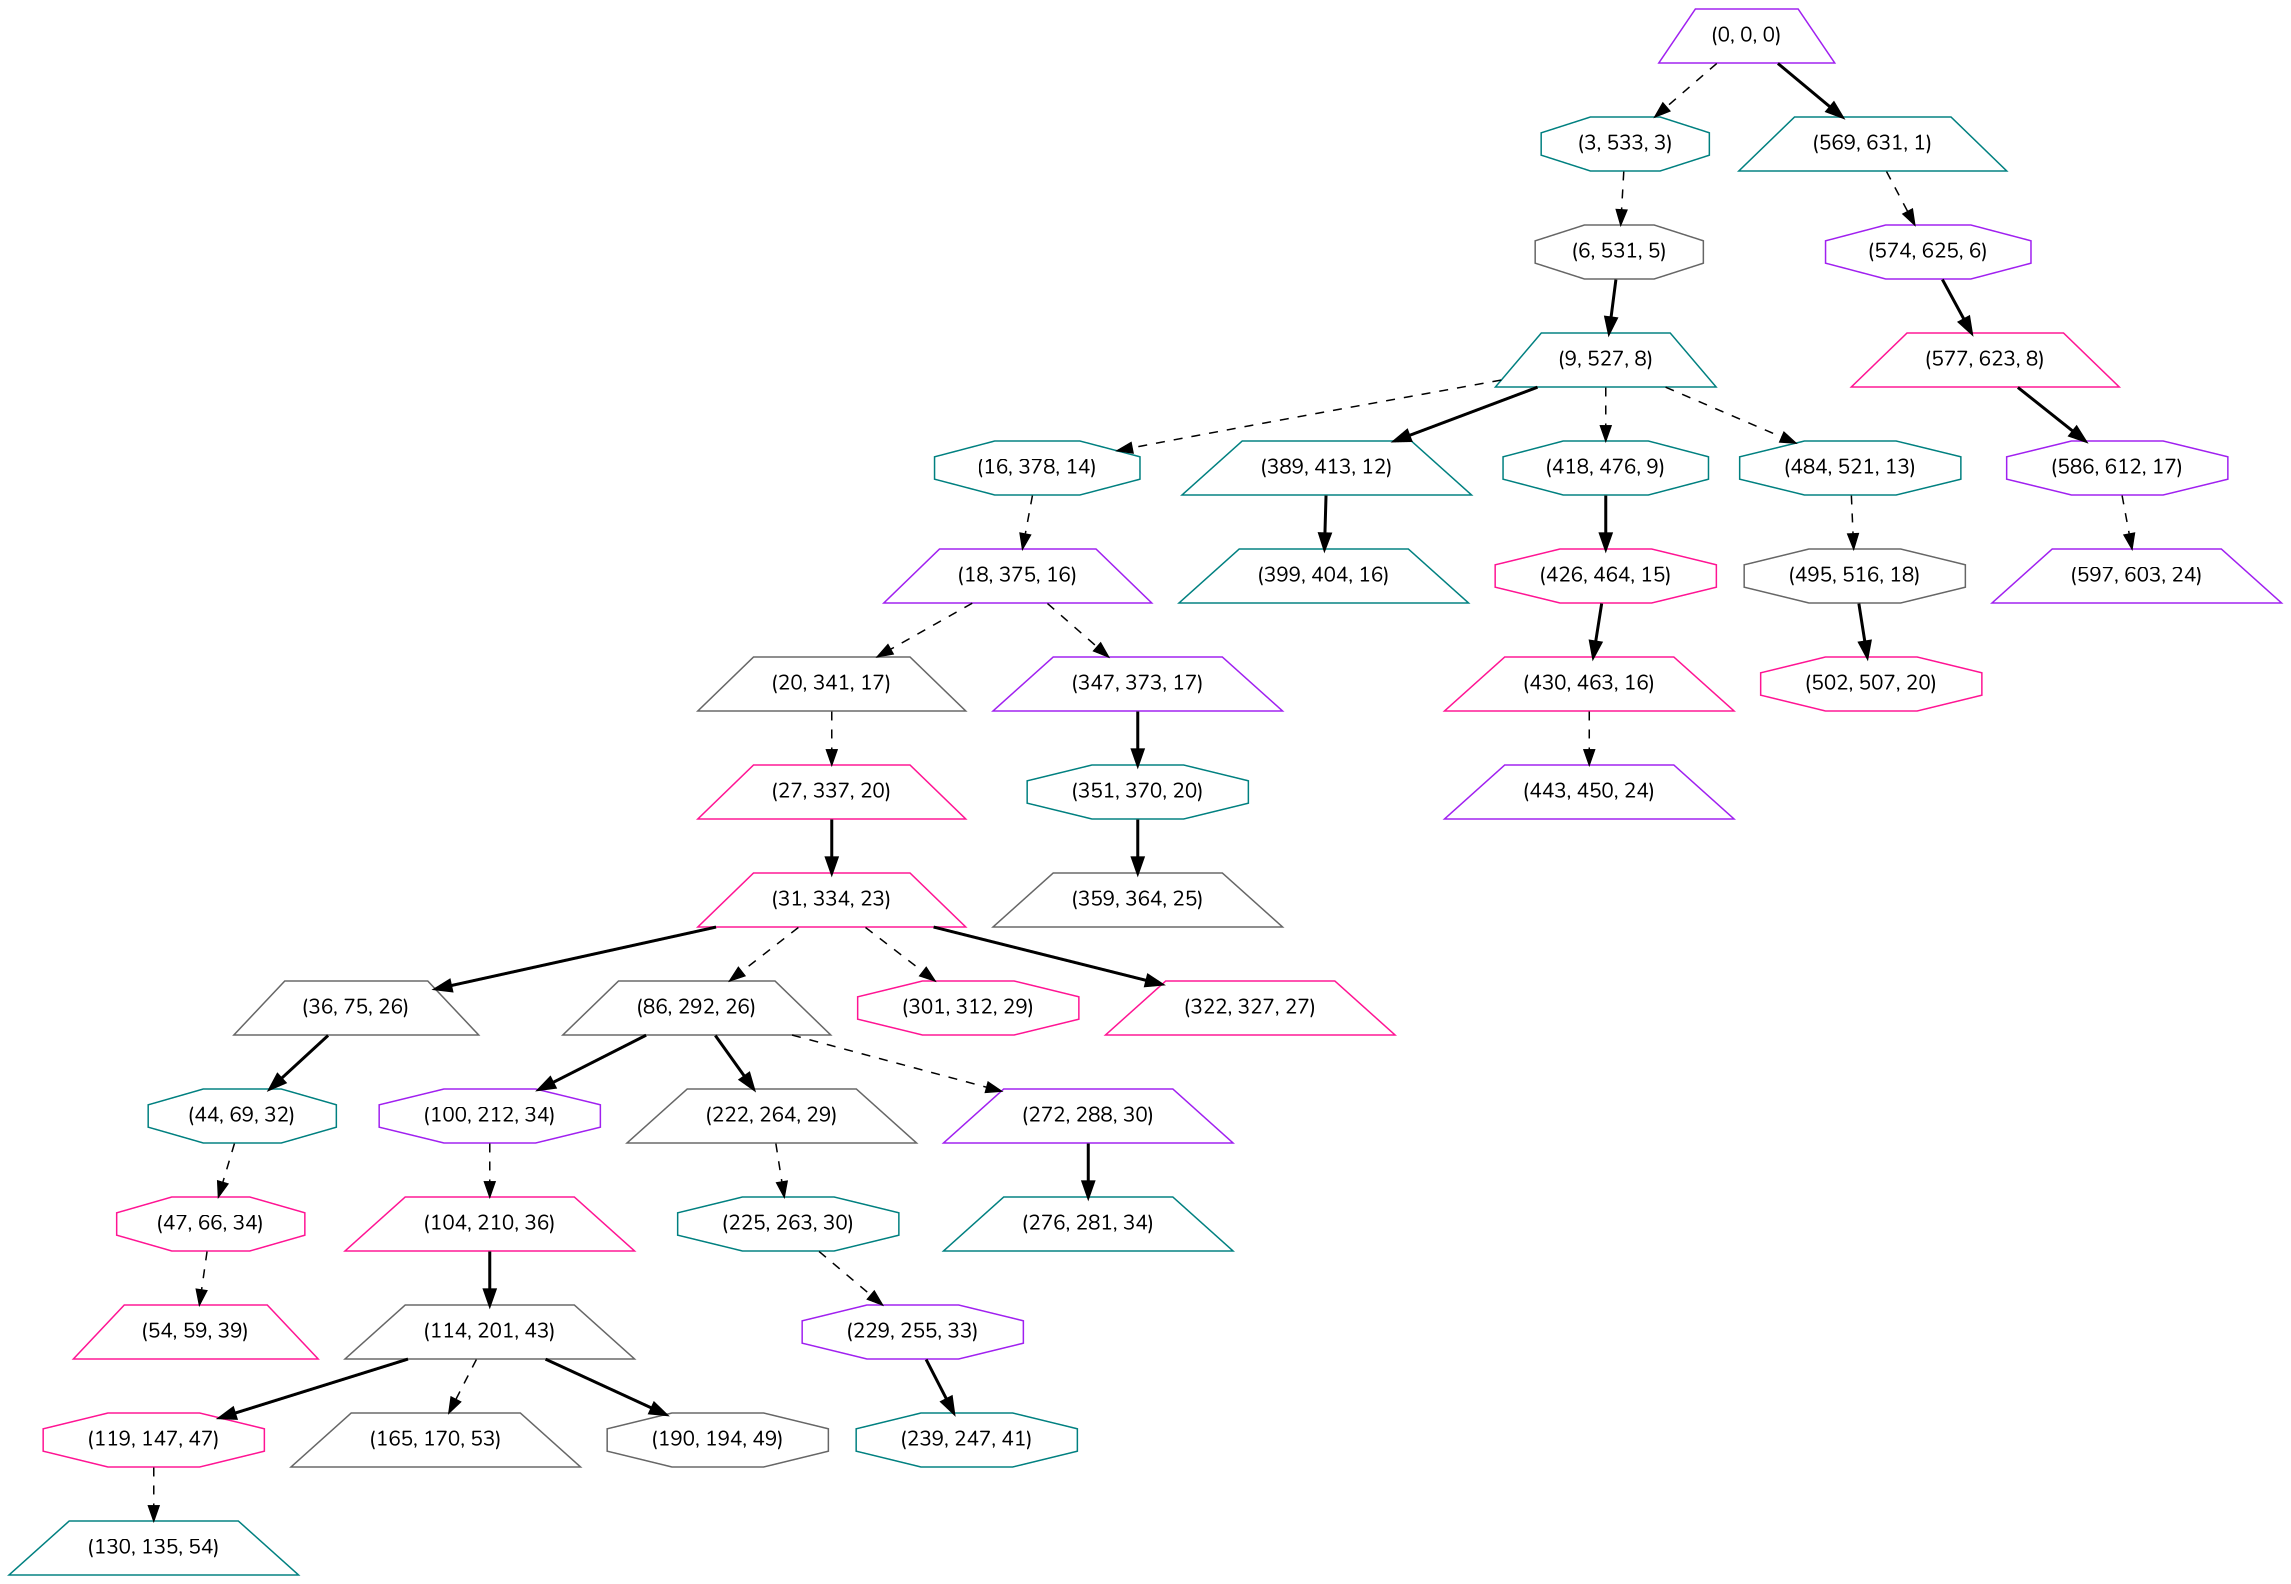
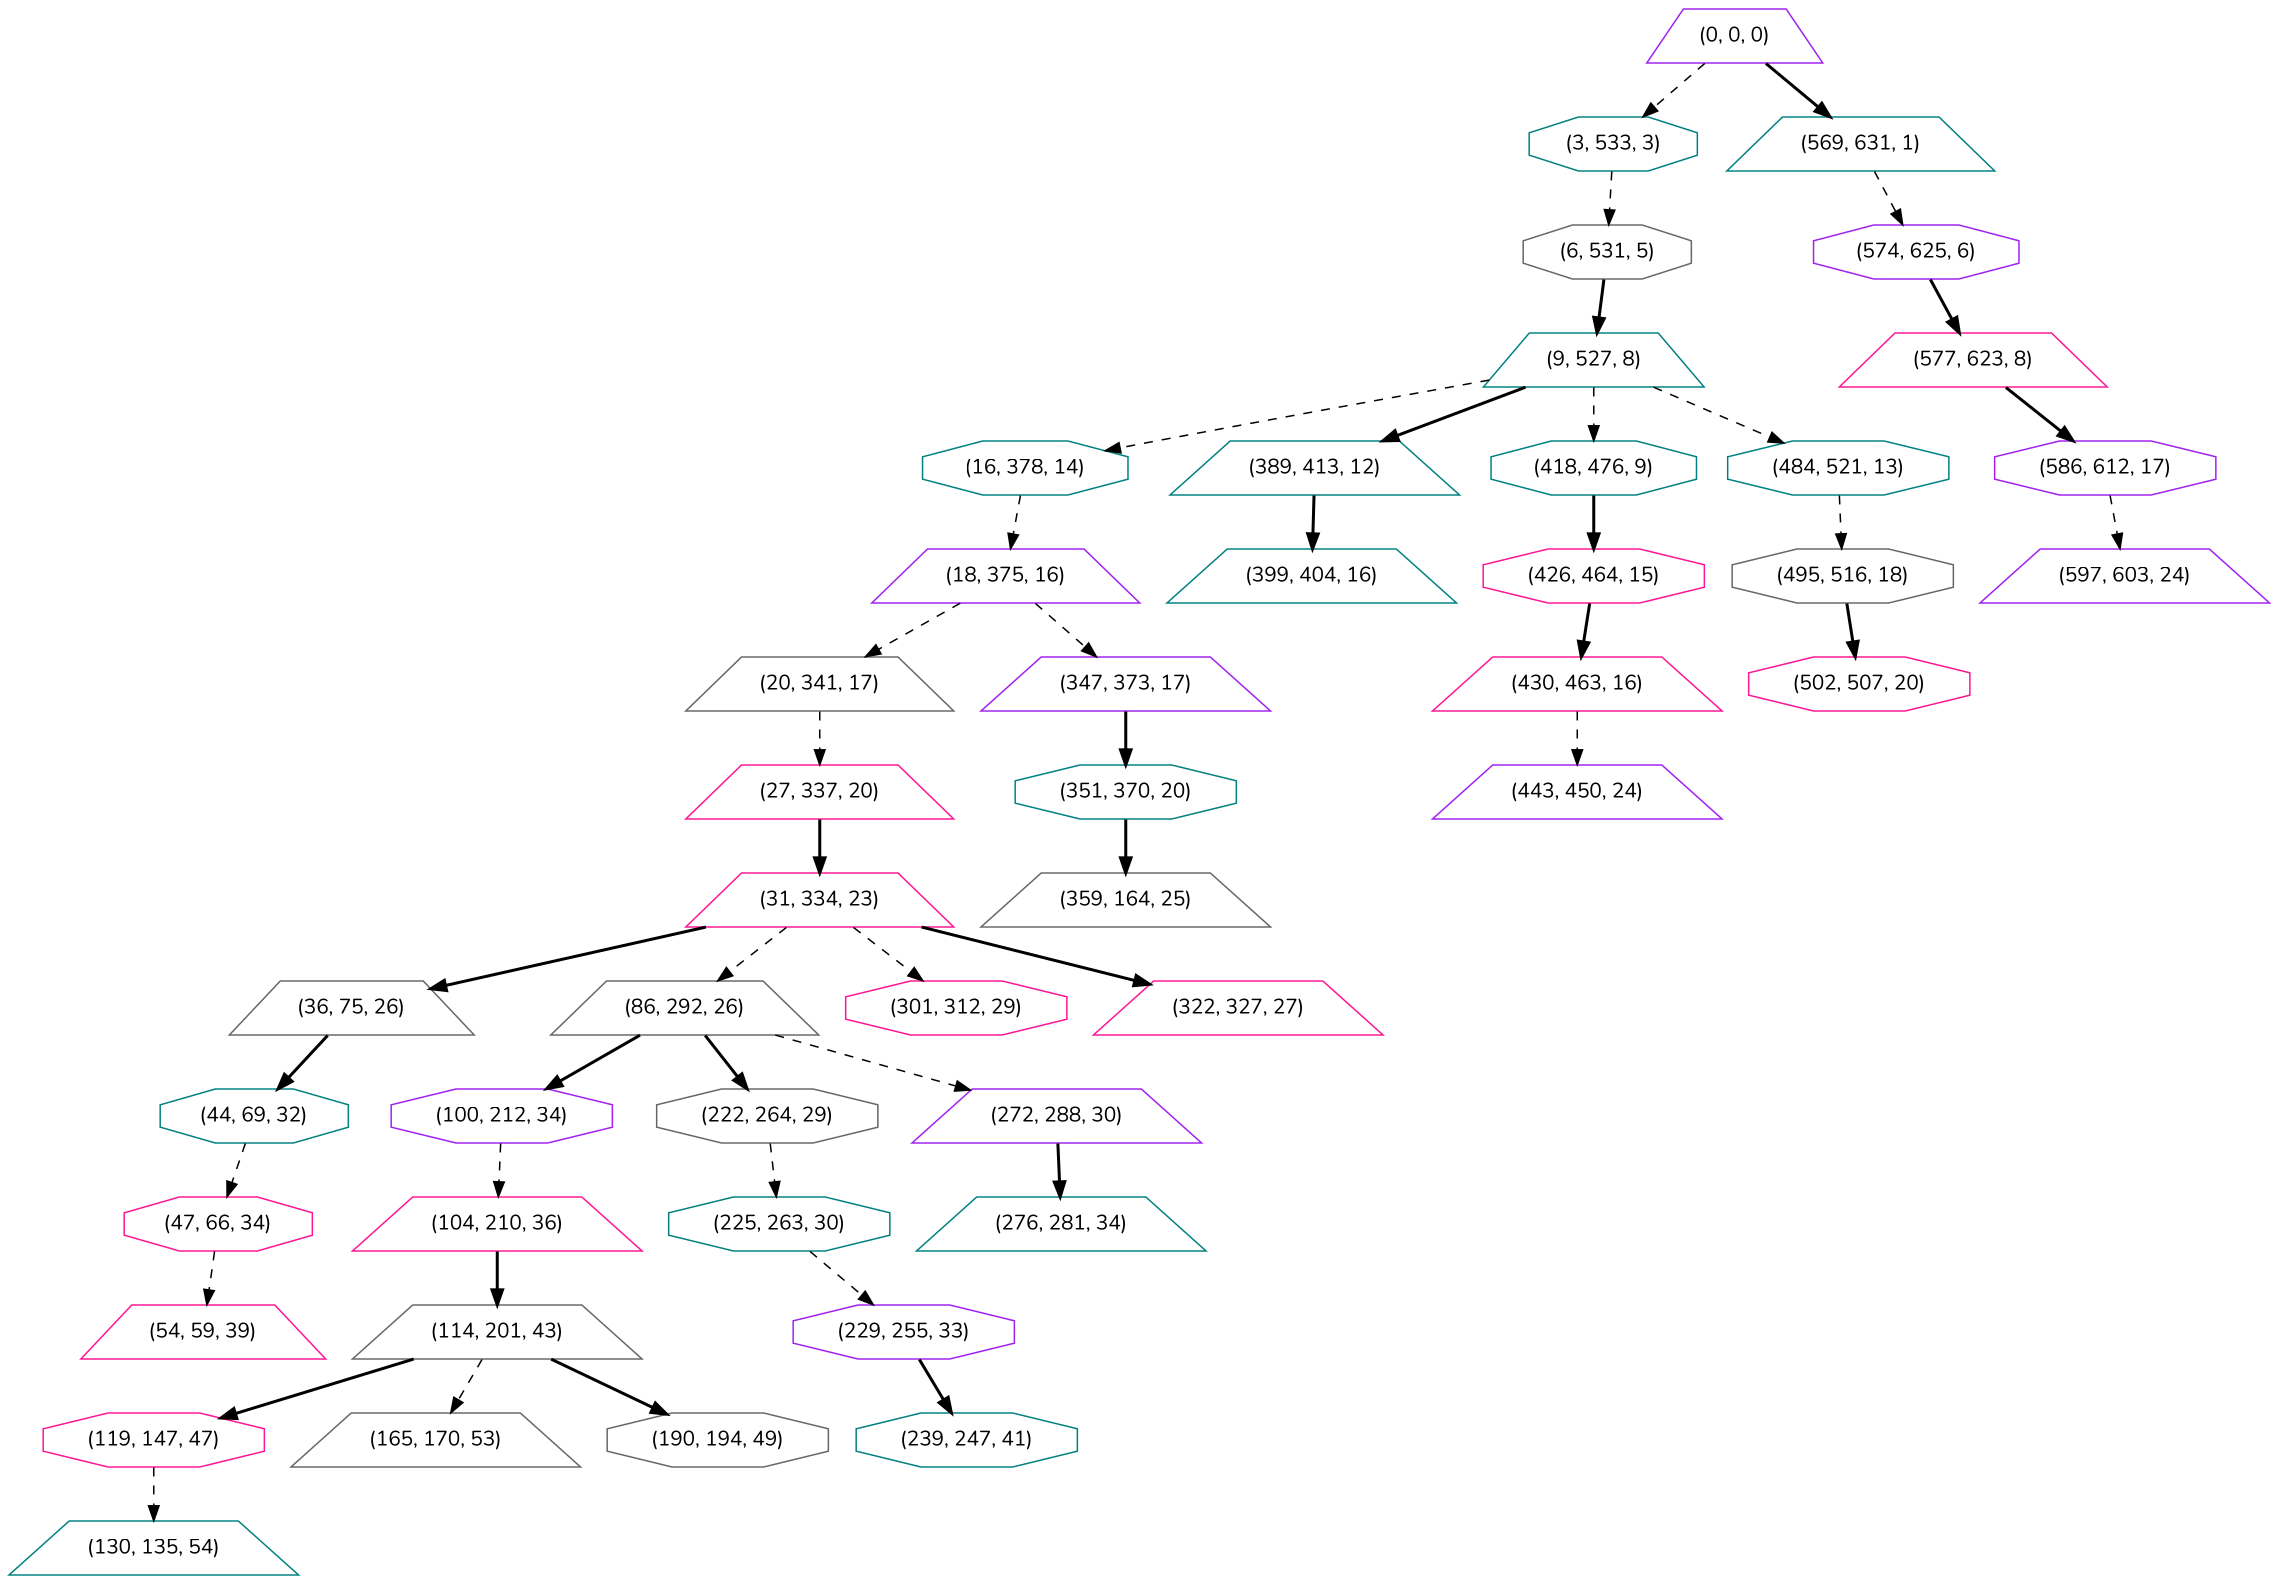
node "(359, 364, 25)": label "(359, 364, 25)" -> "(359, 164, 25)"
node "(222, 264, 29)": shape trapezium -> octagon
